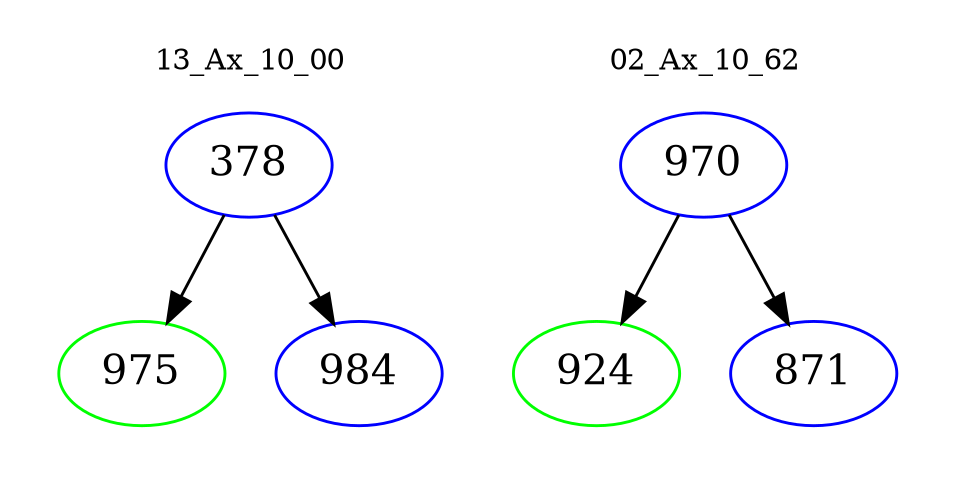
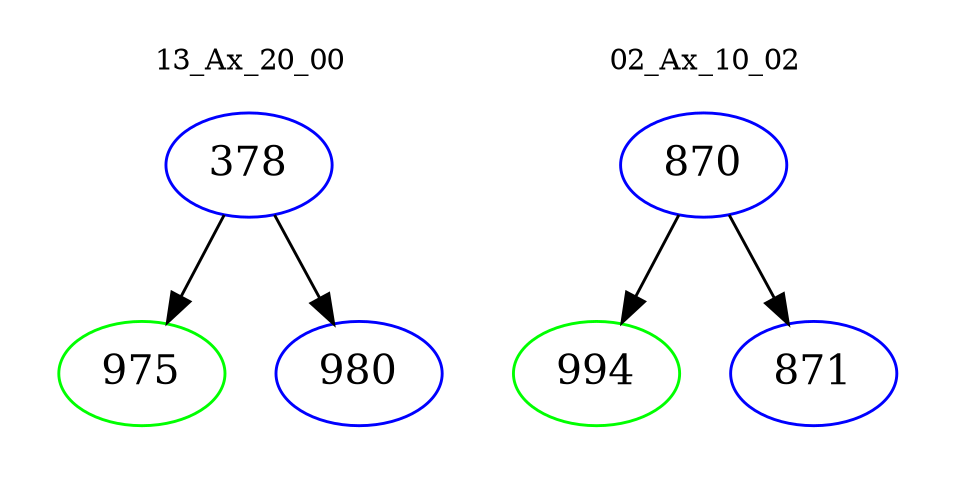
cluster "13_Ax_10_00": label "13_Ax_10_00" -> "13_Ax_20_00"
cluster "02_Ax_10_62": label "02_Ax_10_62" -> "02_Ax_10_02"
node "970": label "970" -> "870"
node "984": label "984" -> "980"
node "924": label "924" -> "994"
